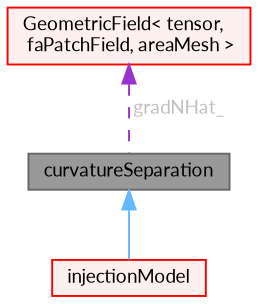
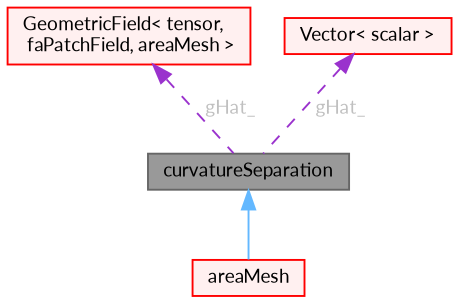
node "Vector< scalar >": added
edge "curvatureSeparation" -> "GeometricField< tensor, faPatchField, areaMesh >": label " gradNHat_" -> " gHat_"
node "injectionModel": label "injectionModel" -> "areaMesh"
